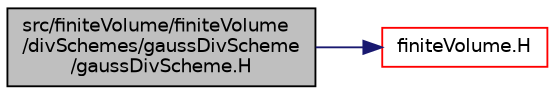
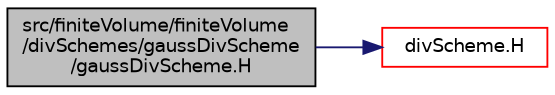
node "finiteVolume.H": label "finiteVolume.H" -> "divScheme.H"
